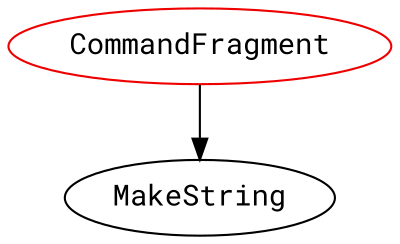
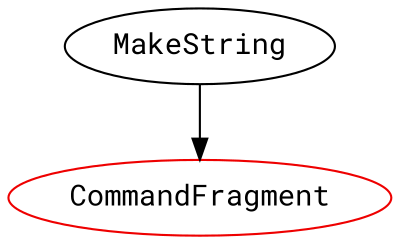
edge "CommandFragment" -> "MakeString": reversed
